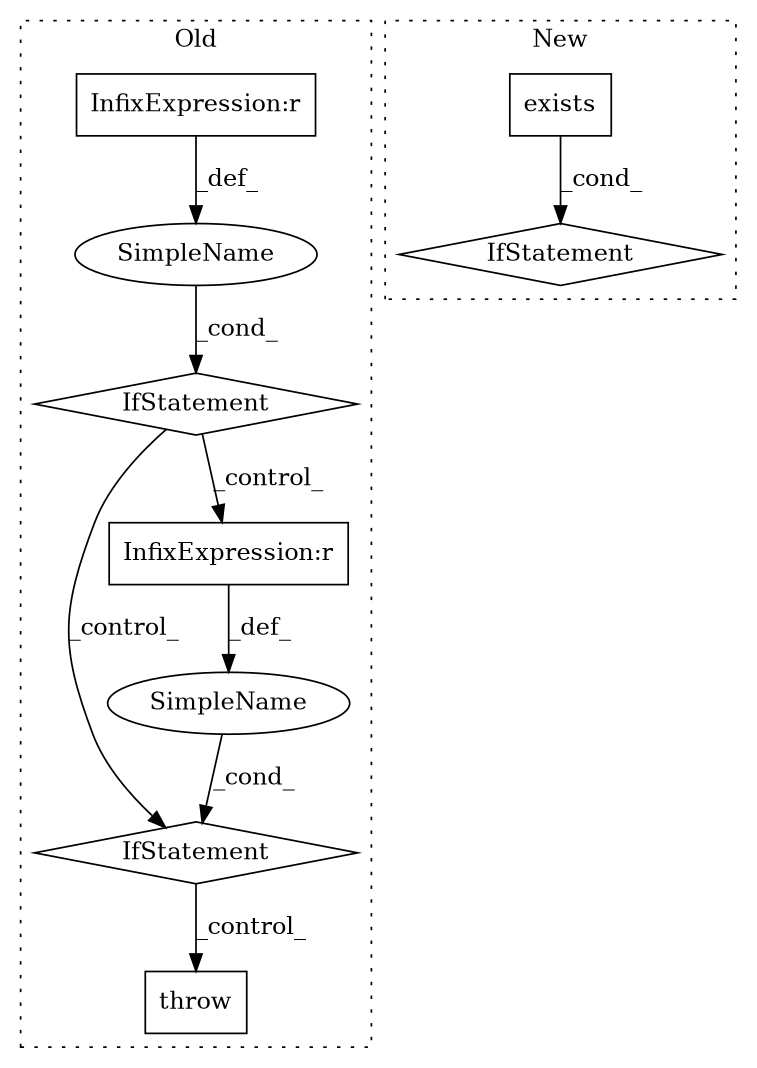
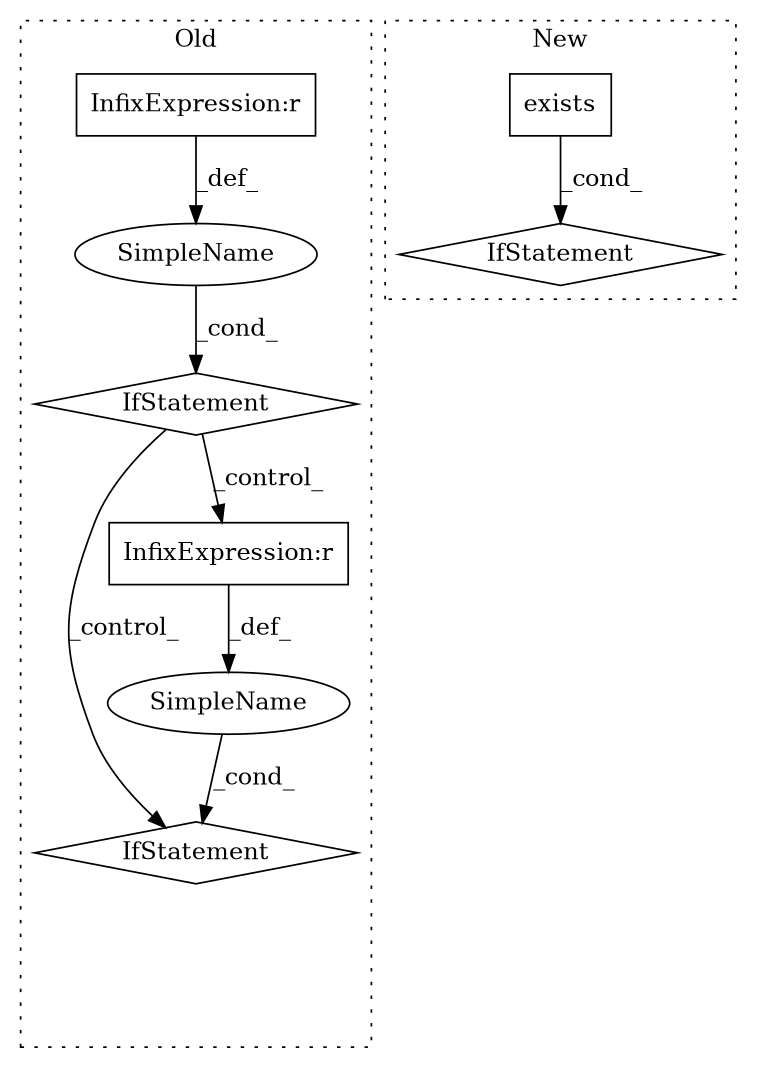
node "throw": removed
